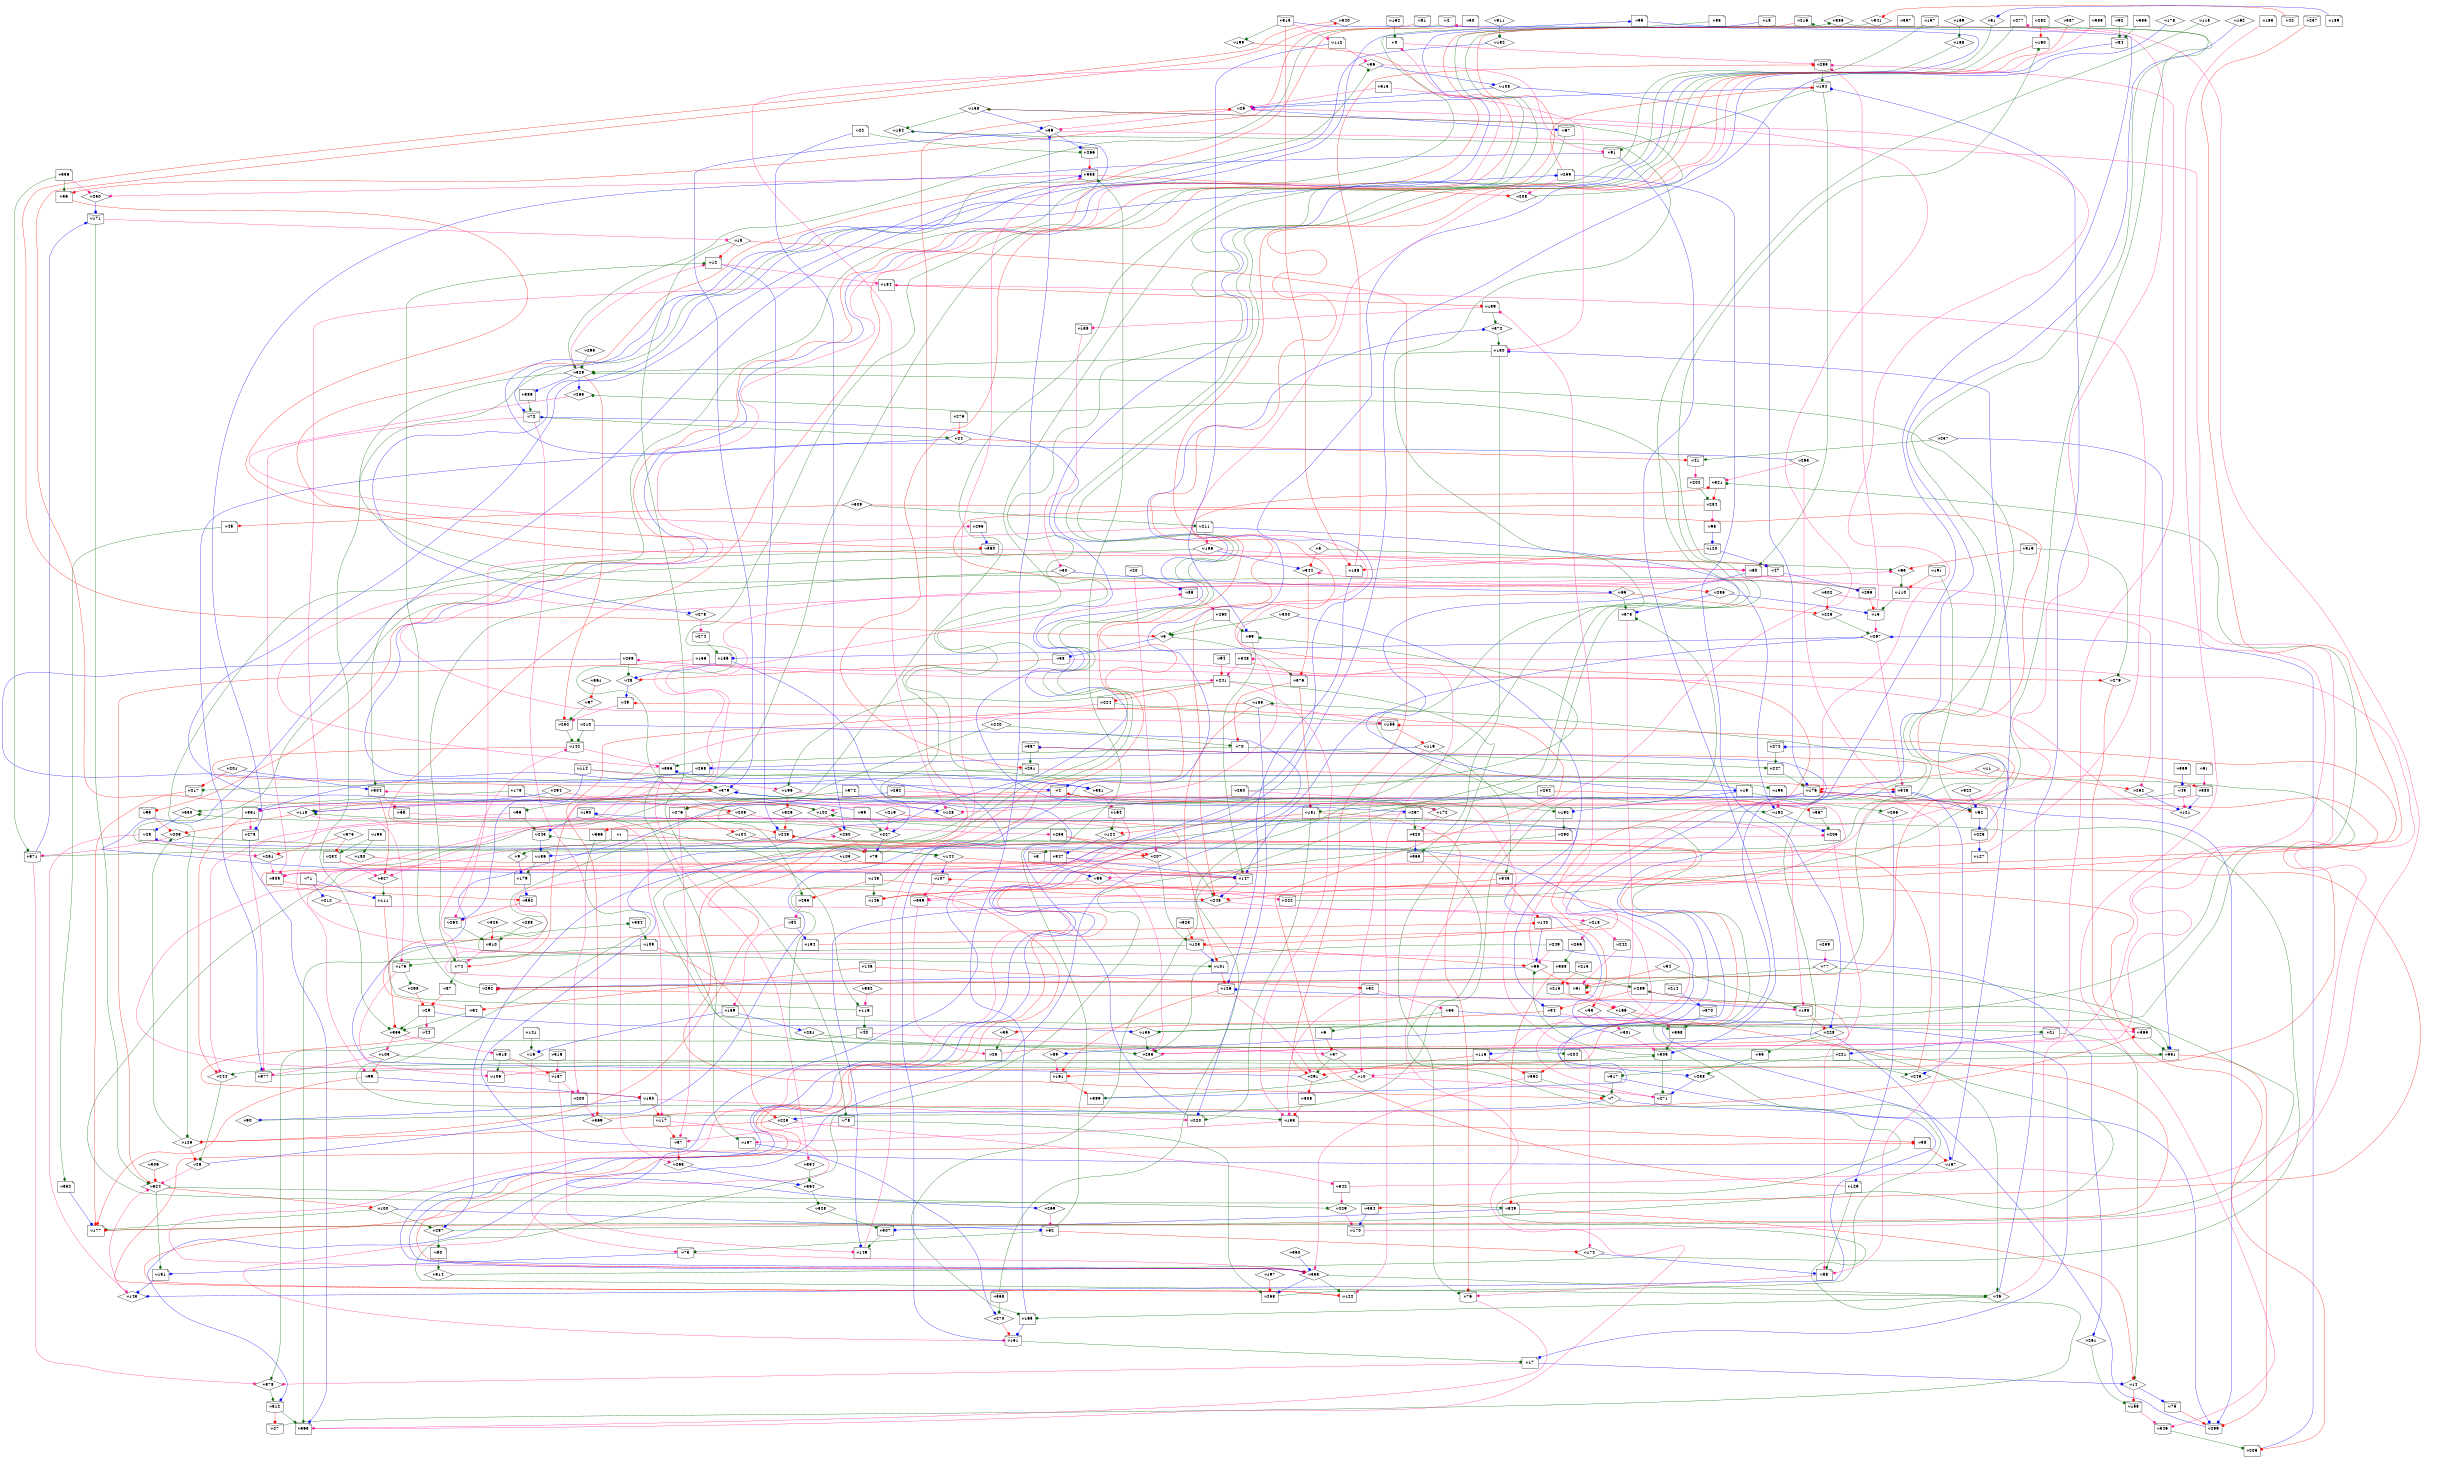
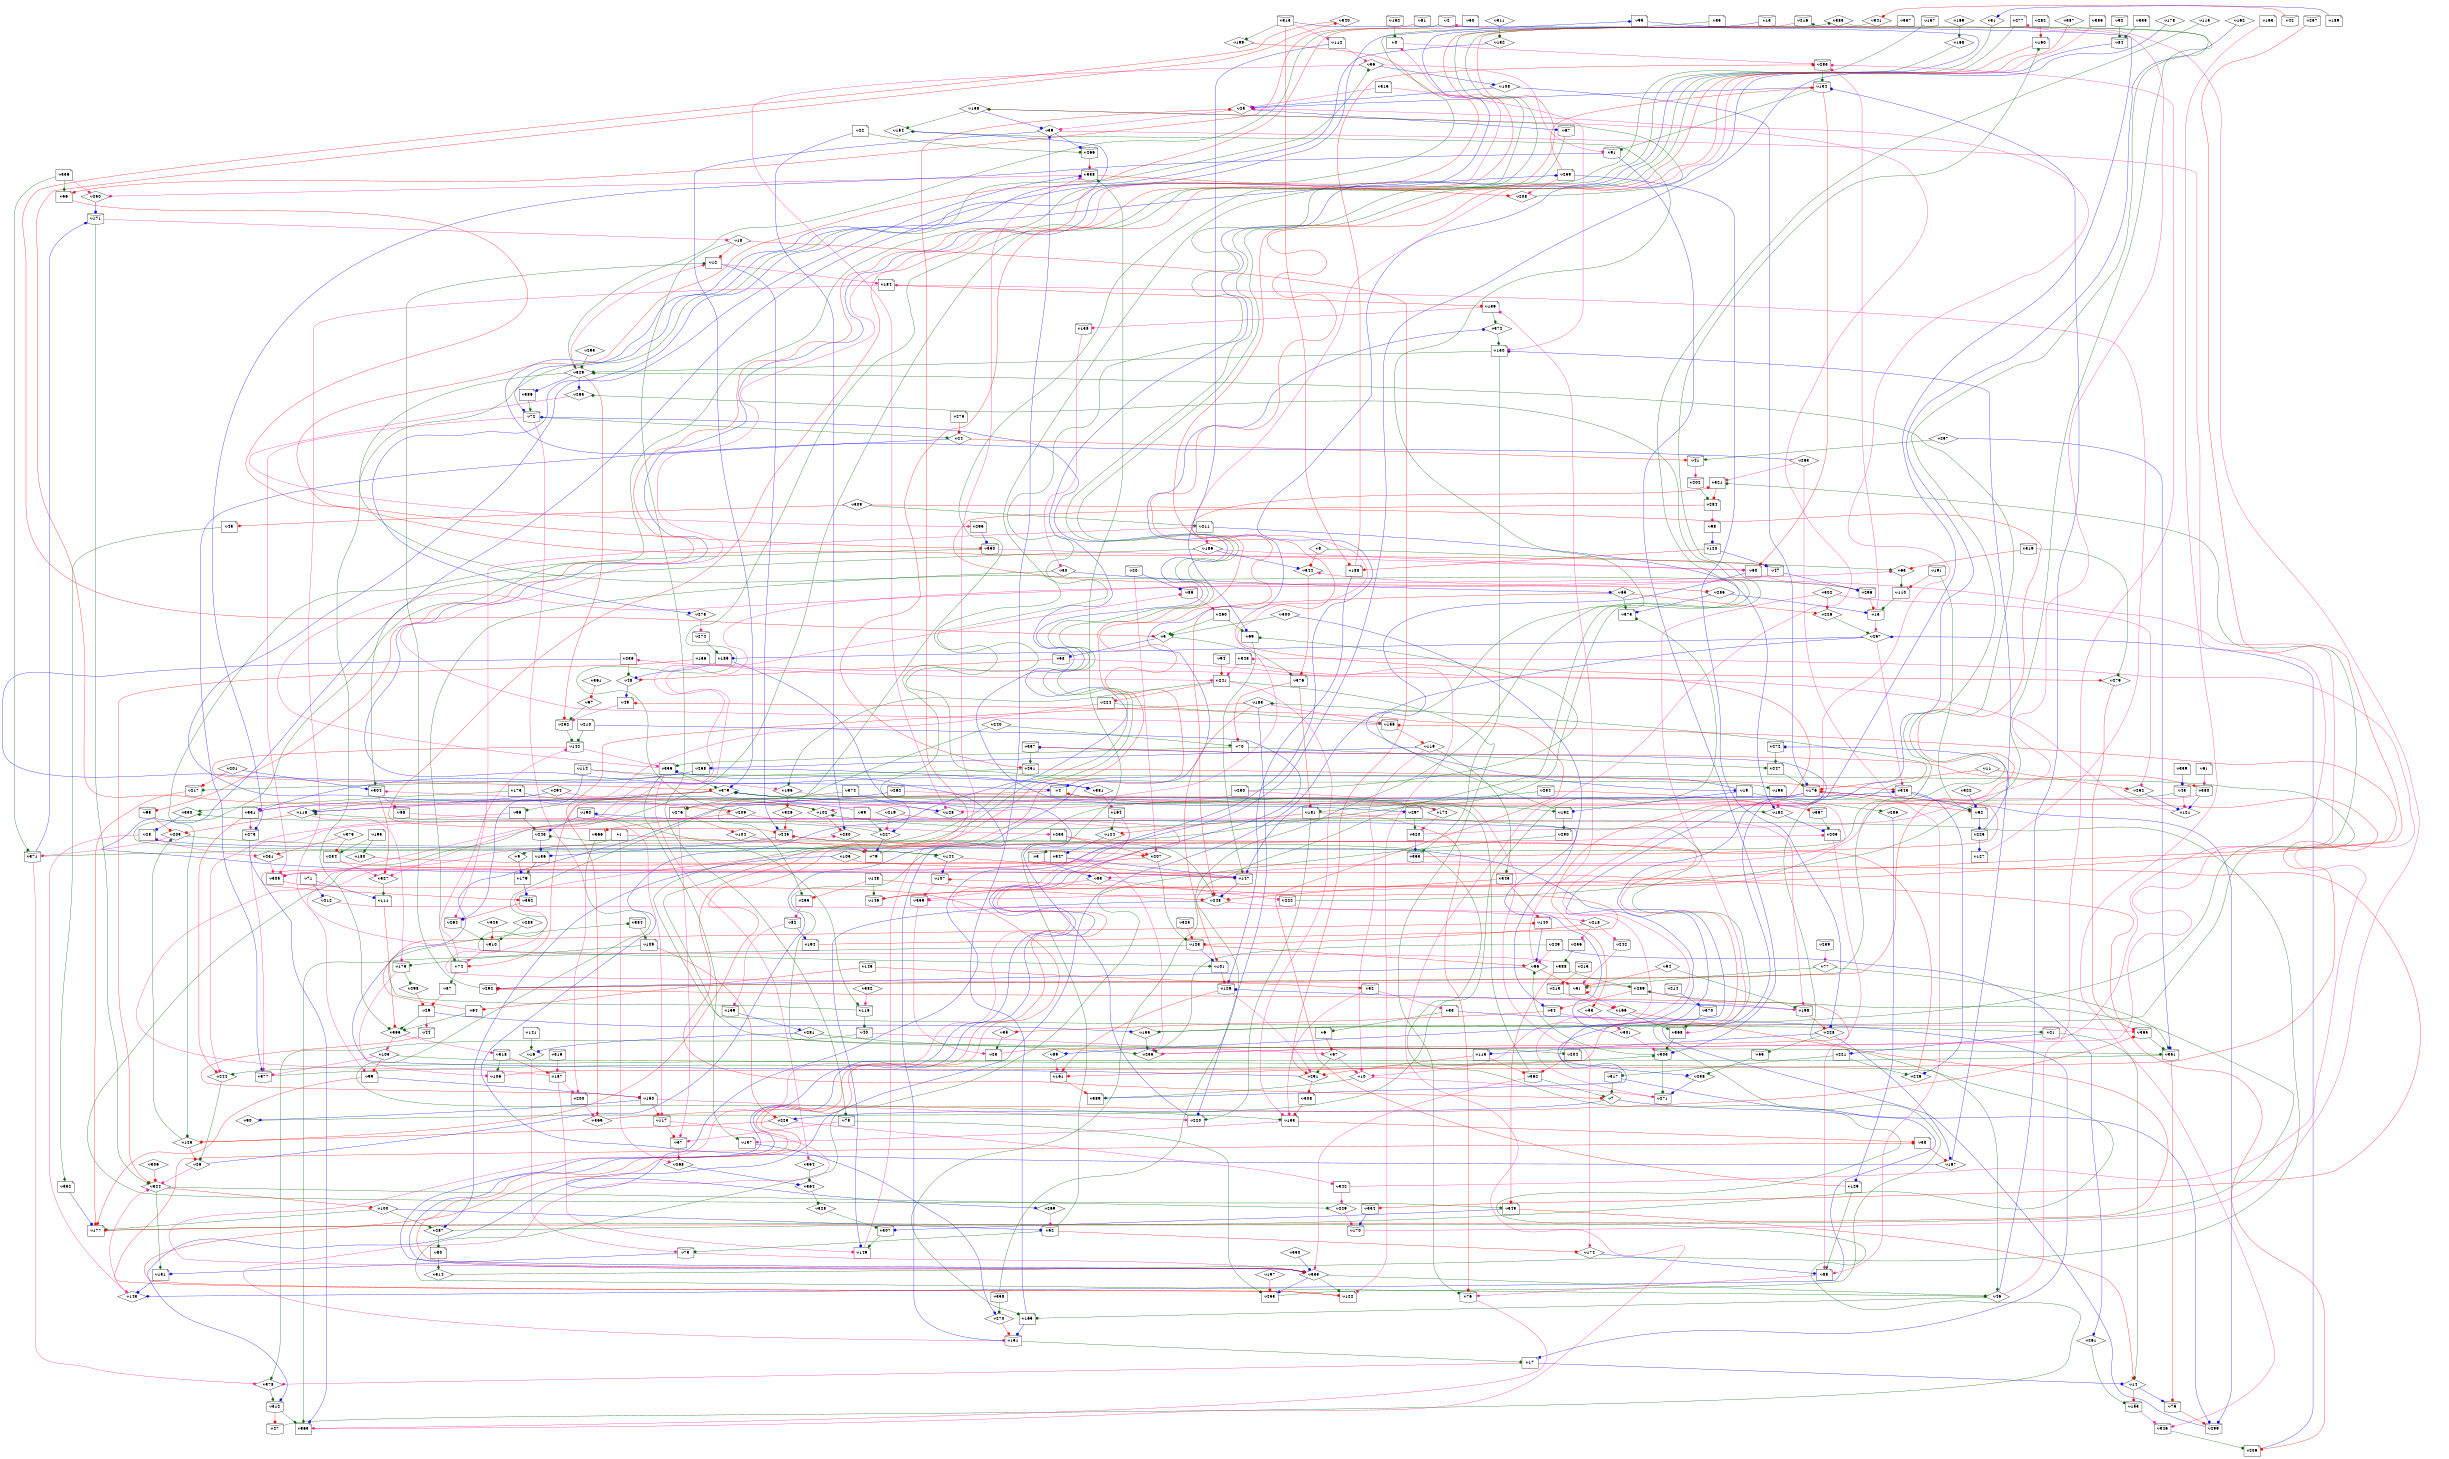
edge "v134" -> "v60": color darkgreen -> red
edge "v142" -> "v379": arrowhead diamond -> dot
edge "v362" -> "v379": added
edge "v373" -> "v368": now "v302" -> "v368"
edge "v159" -> "v16": now "v281" -> "v16"
edge "v351" -> "v299": now "v351" -> "v75"
